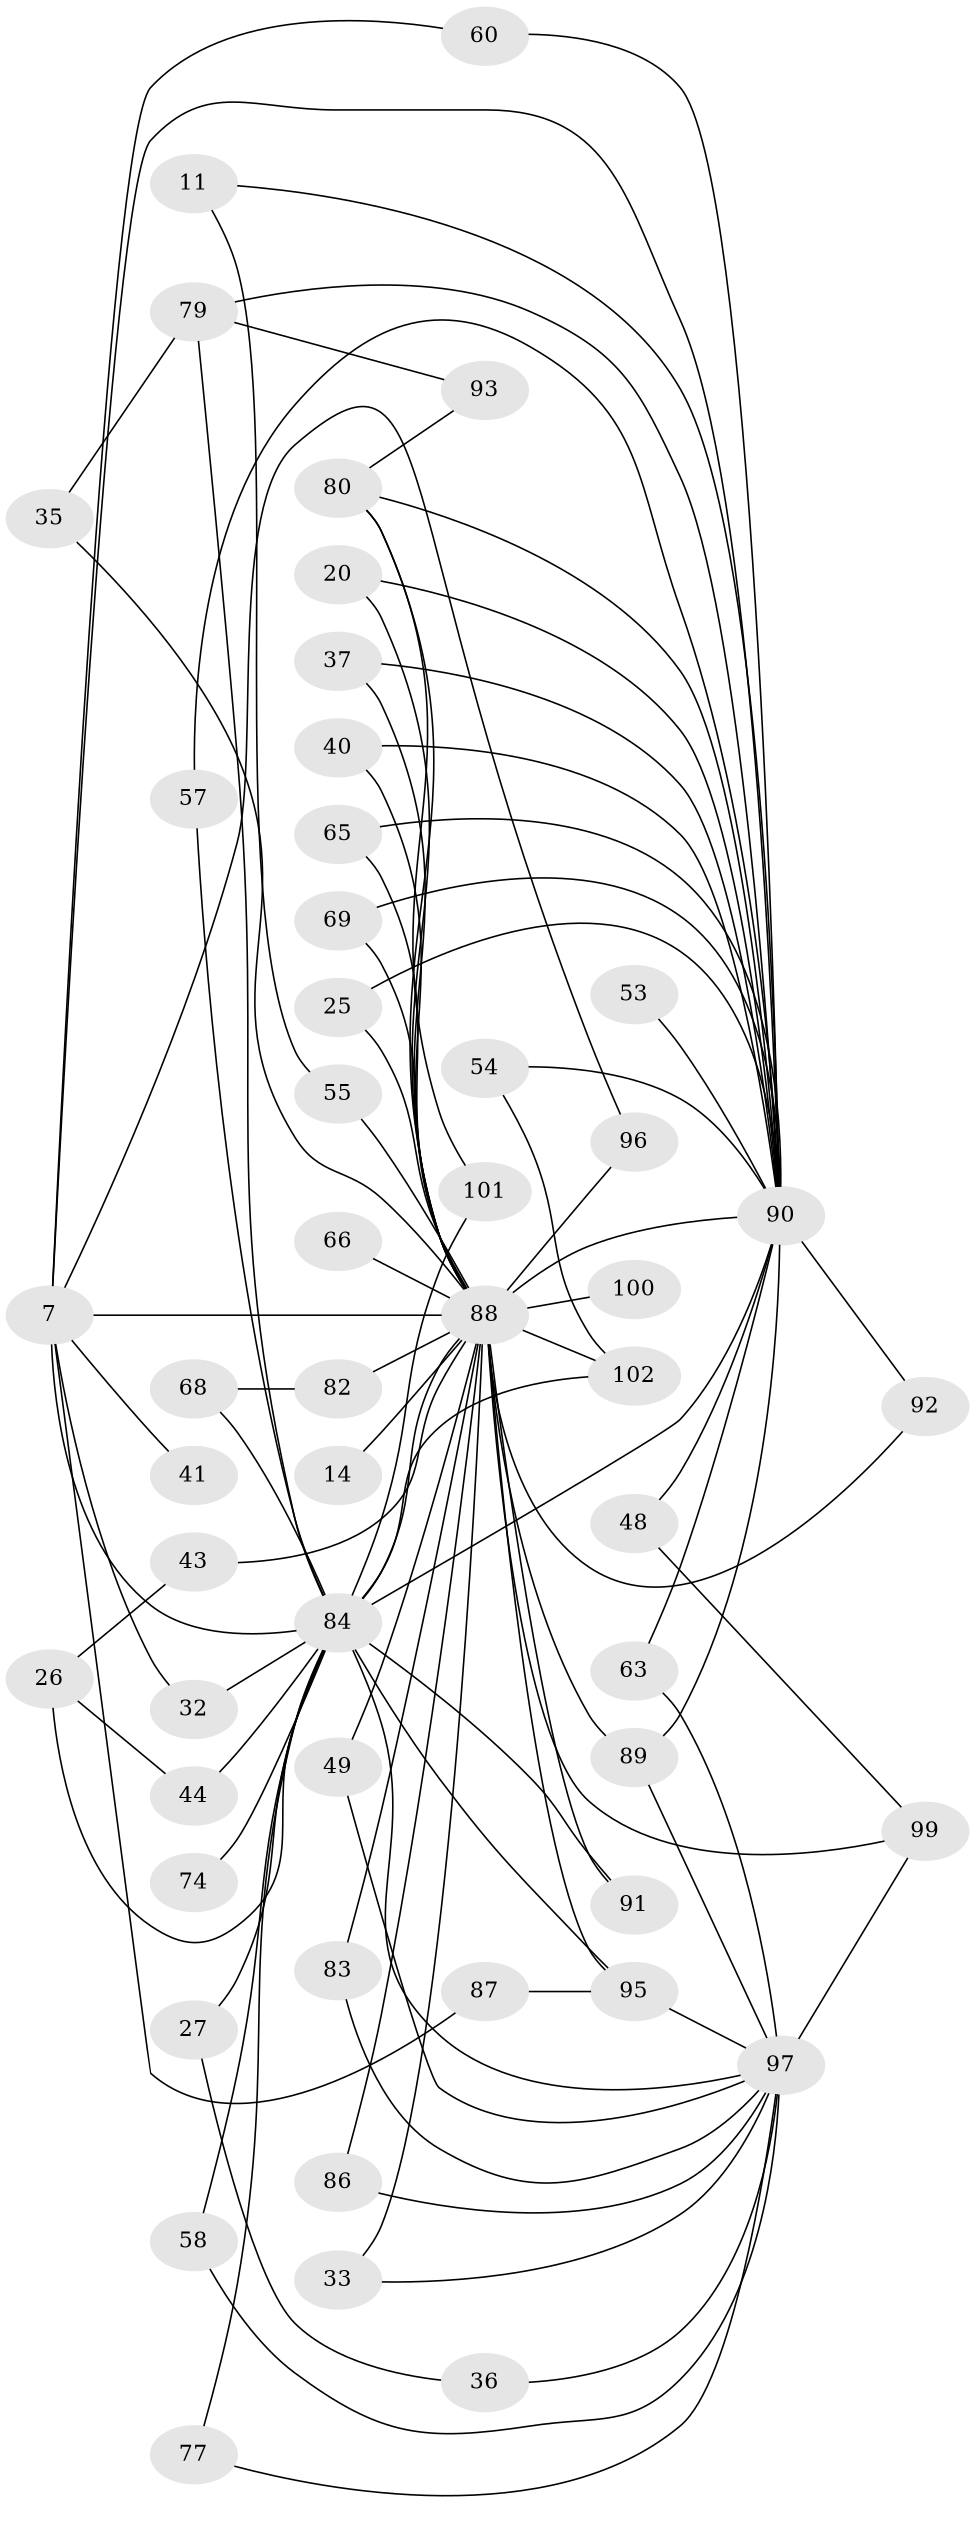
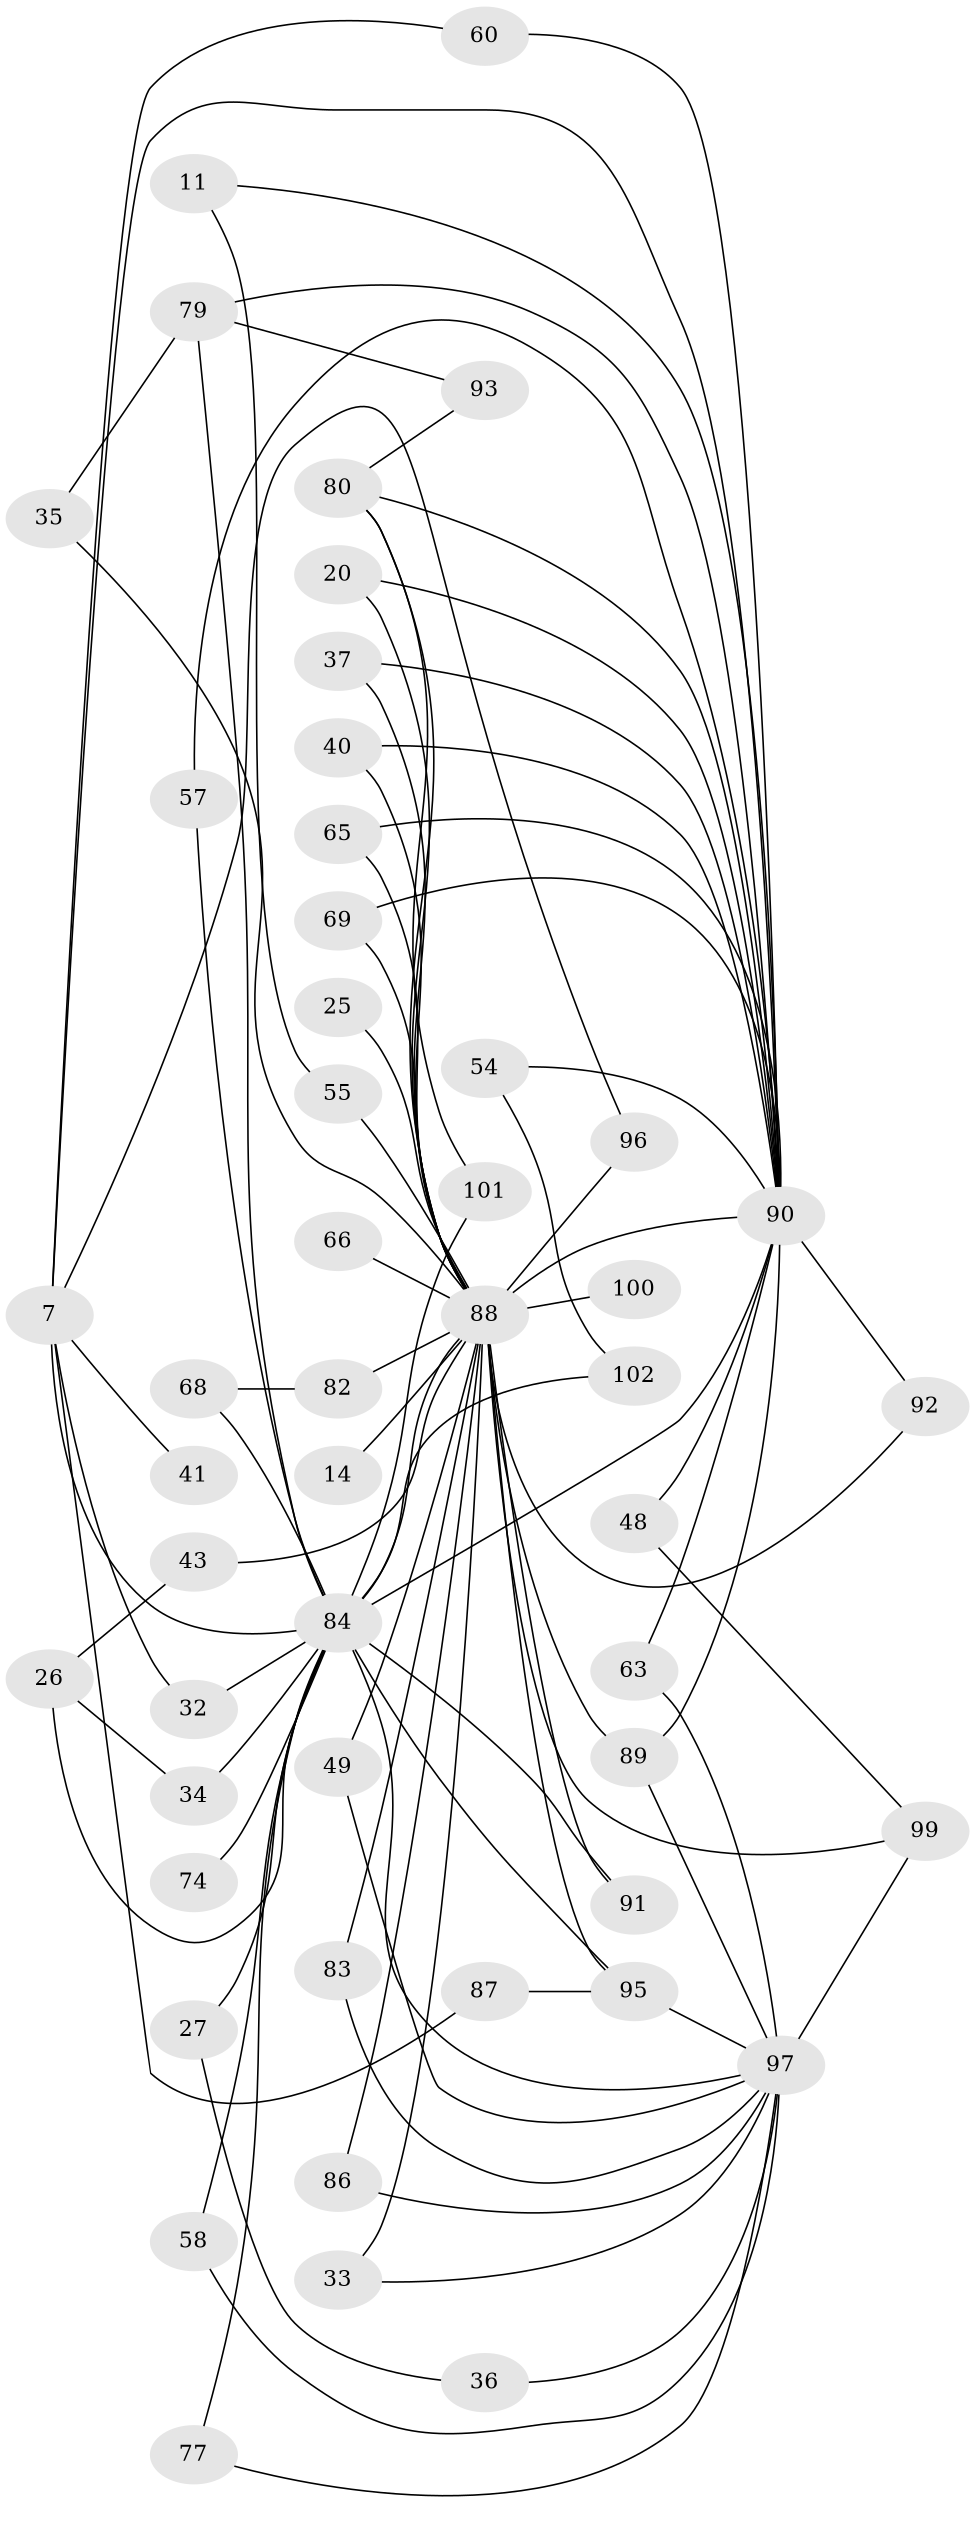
edge "25" -- "90": removed
node "53": removed
edge "7" -- "88": removed
edge "88" -- "102": removed
node "44": label "44" -> "34"
